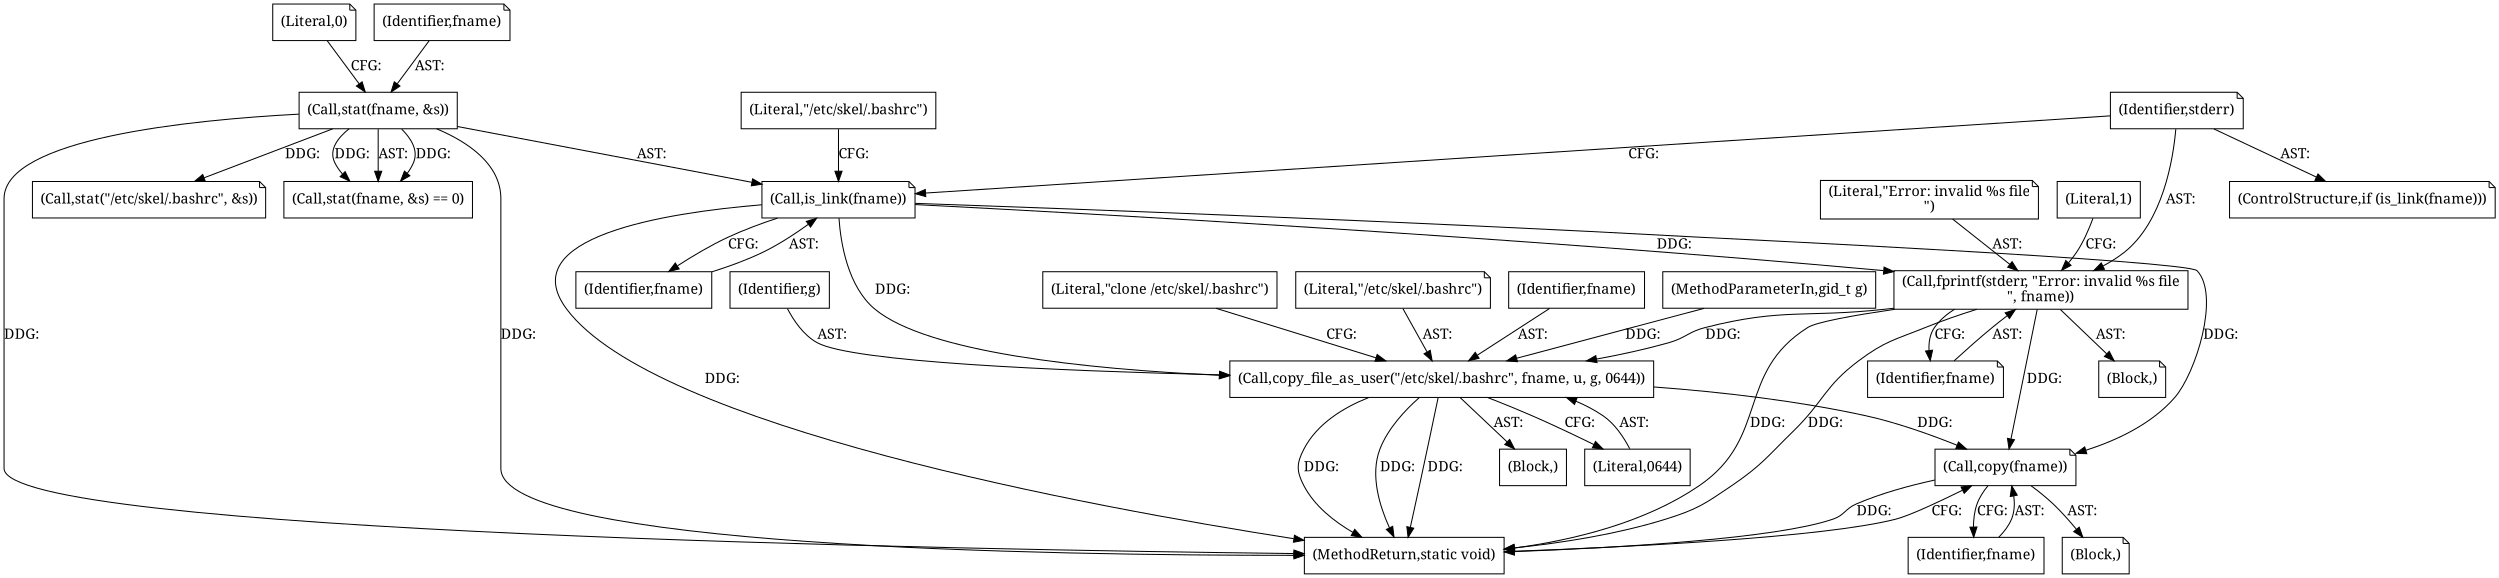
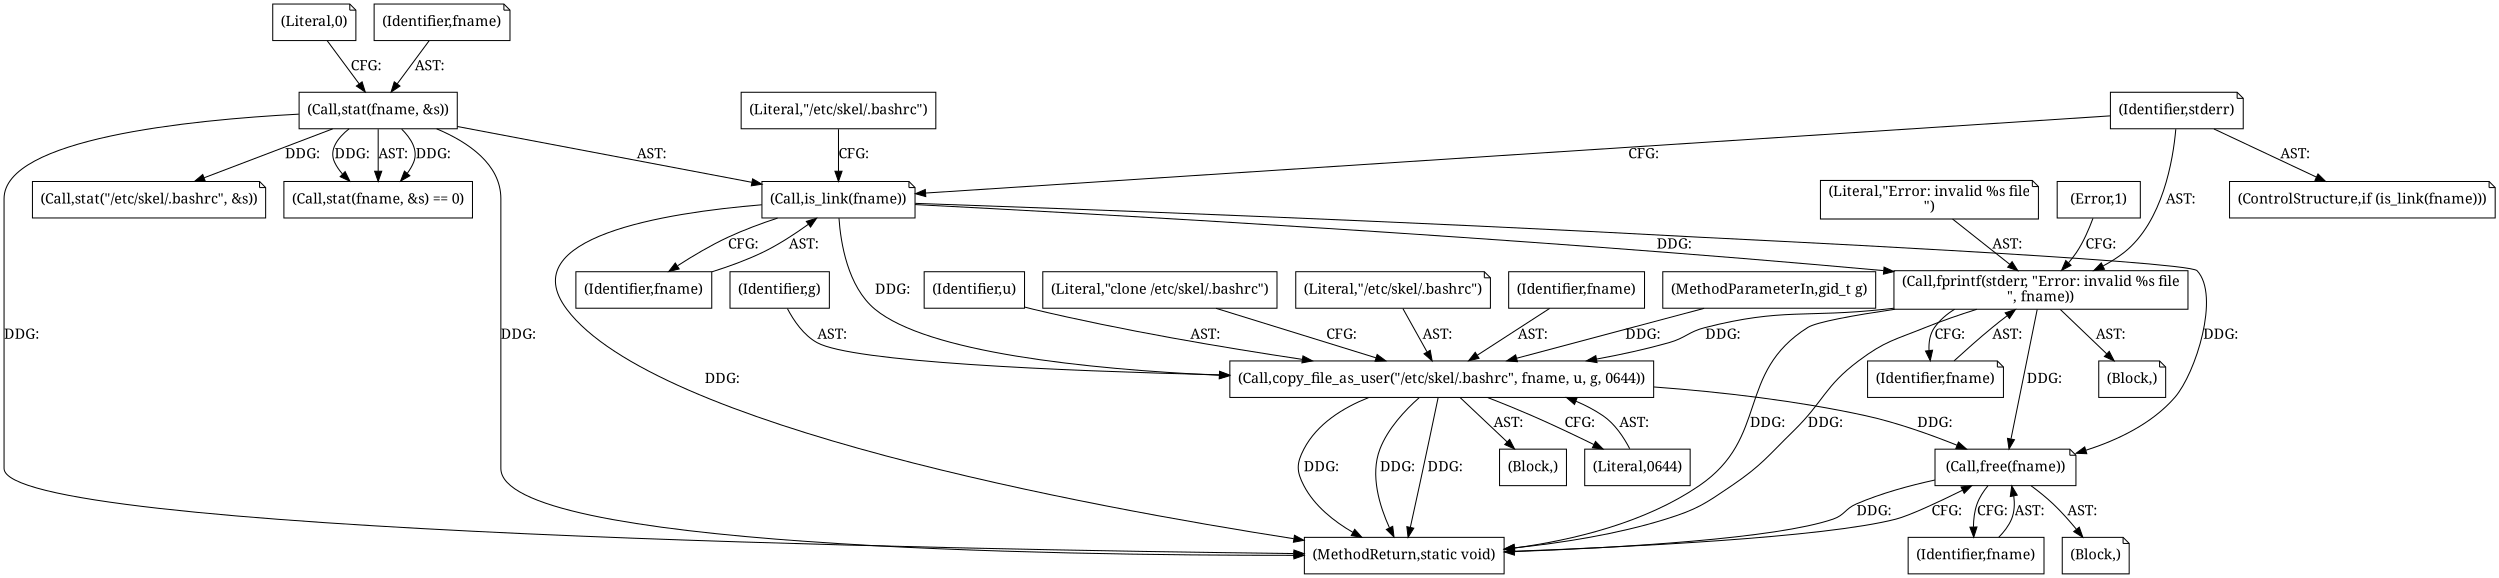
node "(Literal,1)": label "(Literal,1)" -> "(Error,1)"
node "(Identifier,u)": added
node "(Call,copy(fname))": label "(Call,copy(fname))" -> "(Call,free(fname))"
